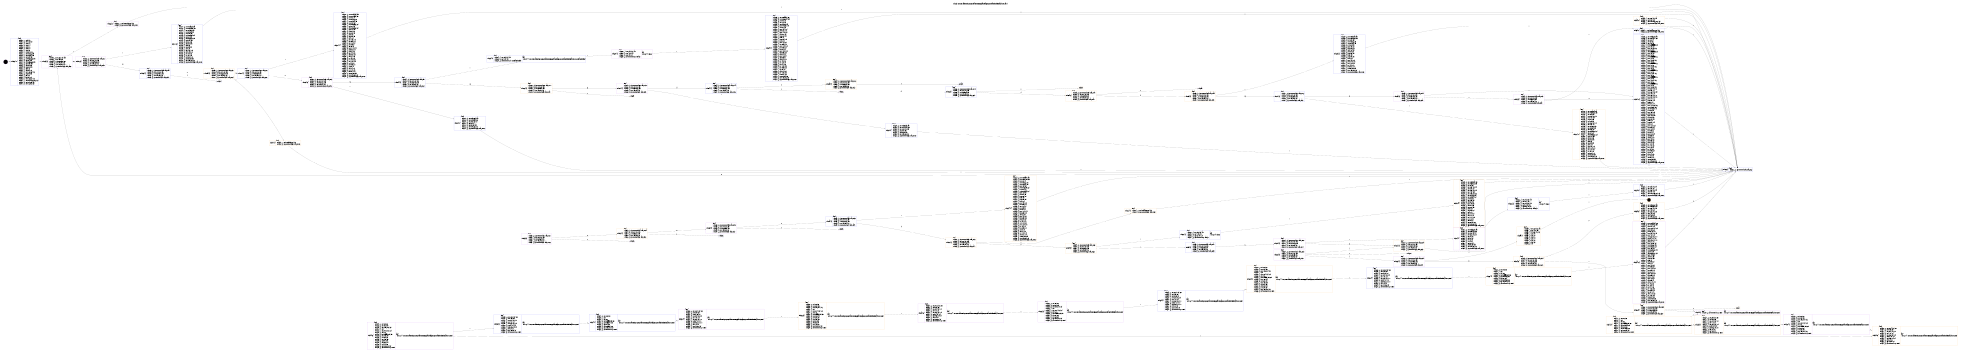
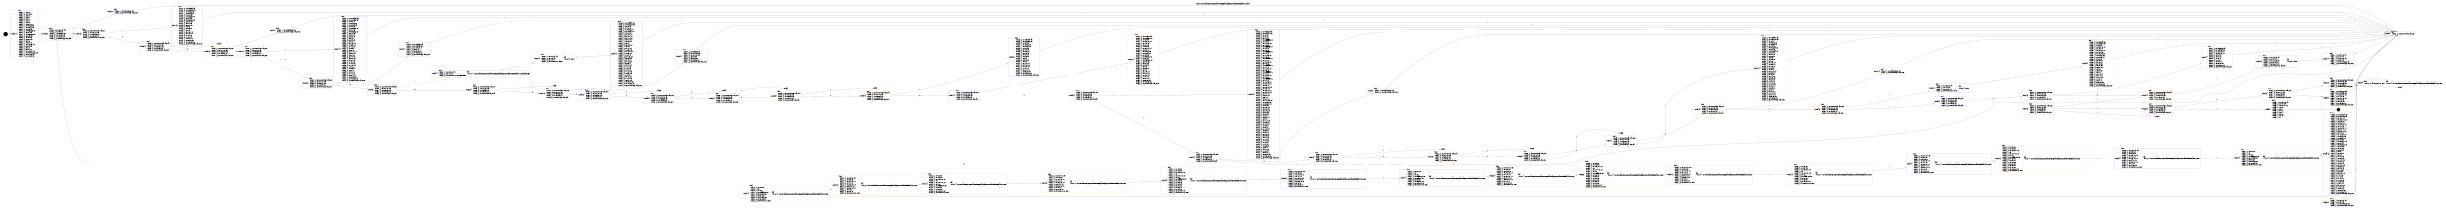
edge "0x403e26" -> "0x402ec6 [25]": now "0x402ead [25]" -> "0x402ec6 [25]"
edge "0x402f43 [25]" -> "0x4030f0 [275]": now "0x402f43 [25]" -> "0x402f5c [25]"
edge "0x4034b4 [58]" -> "0x40348e [38]": reversed
